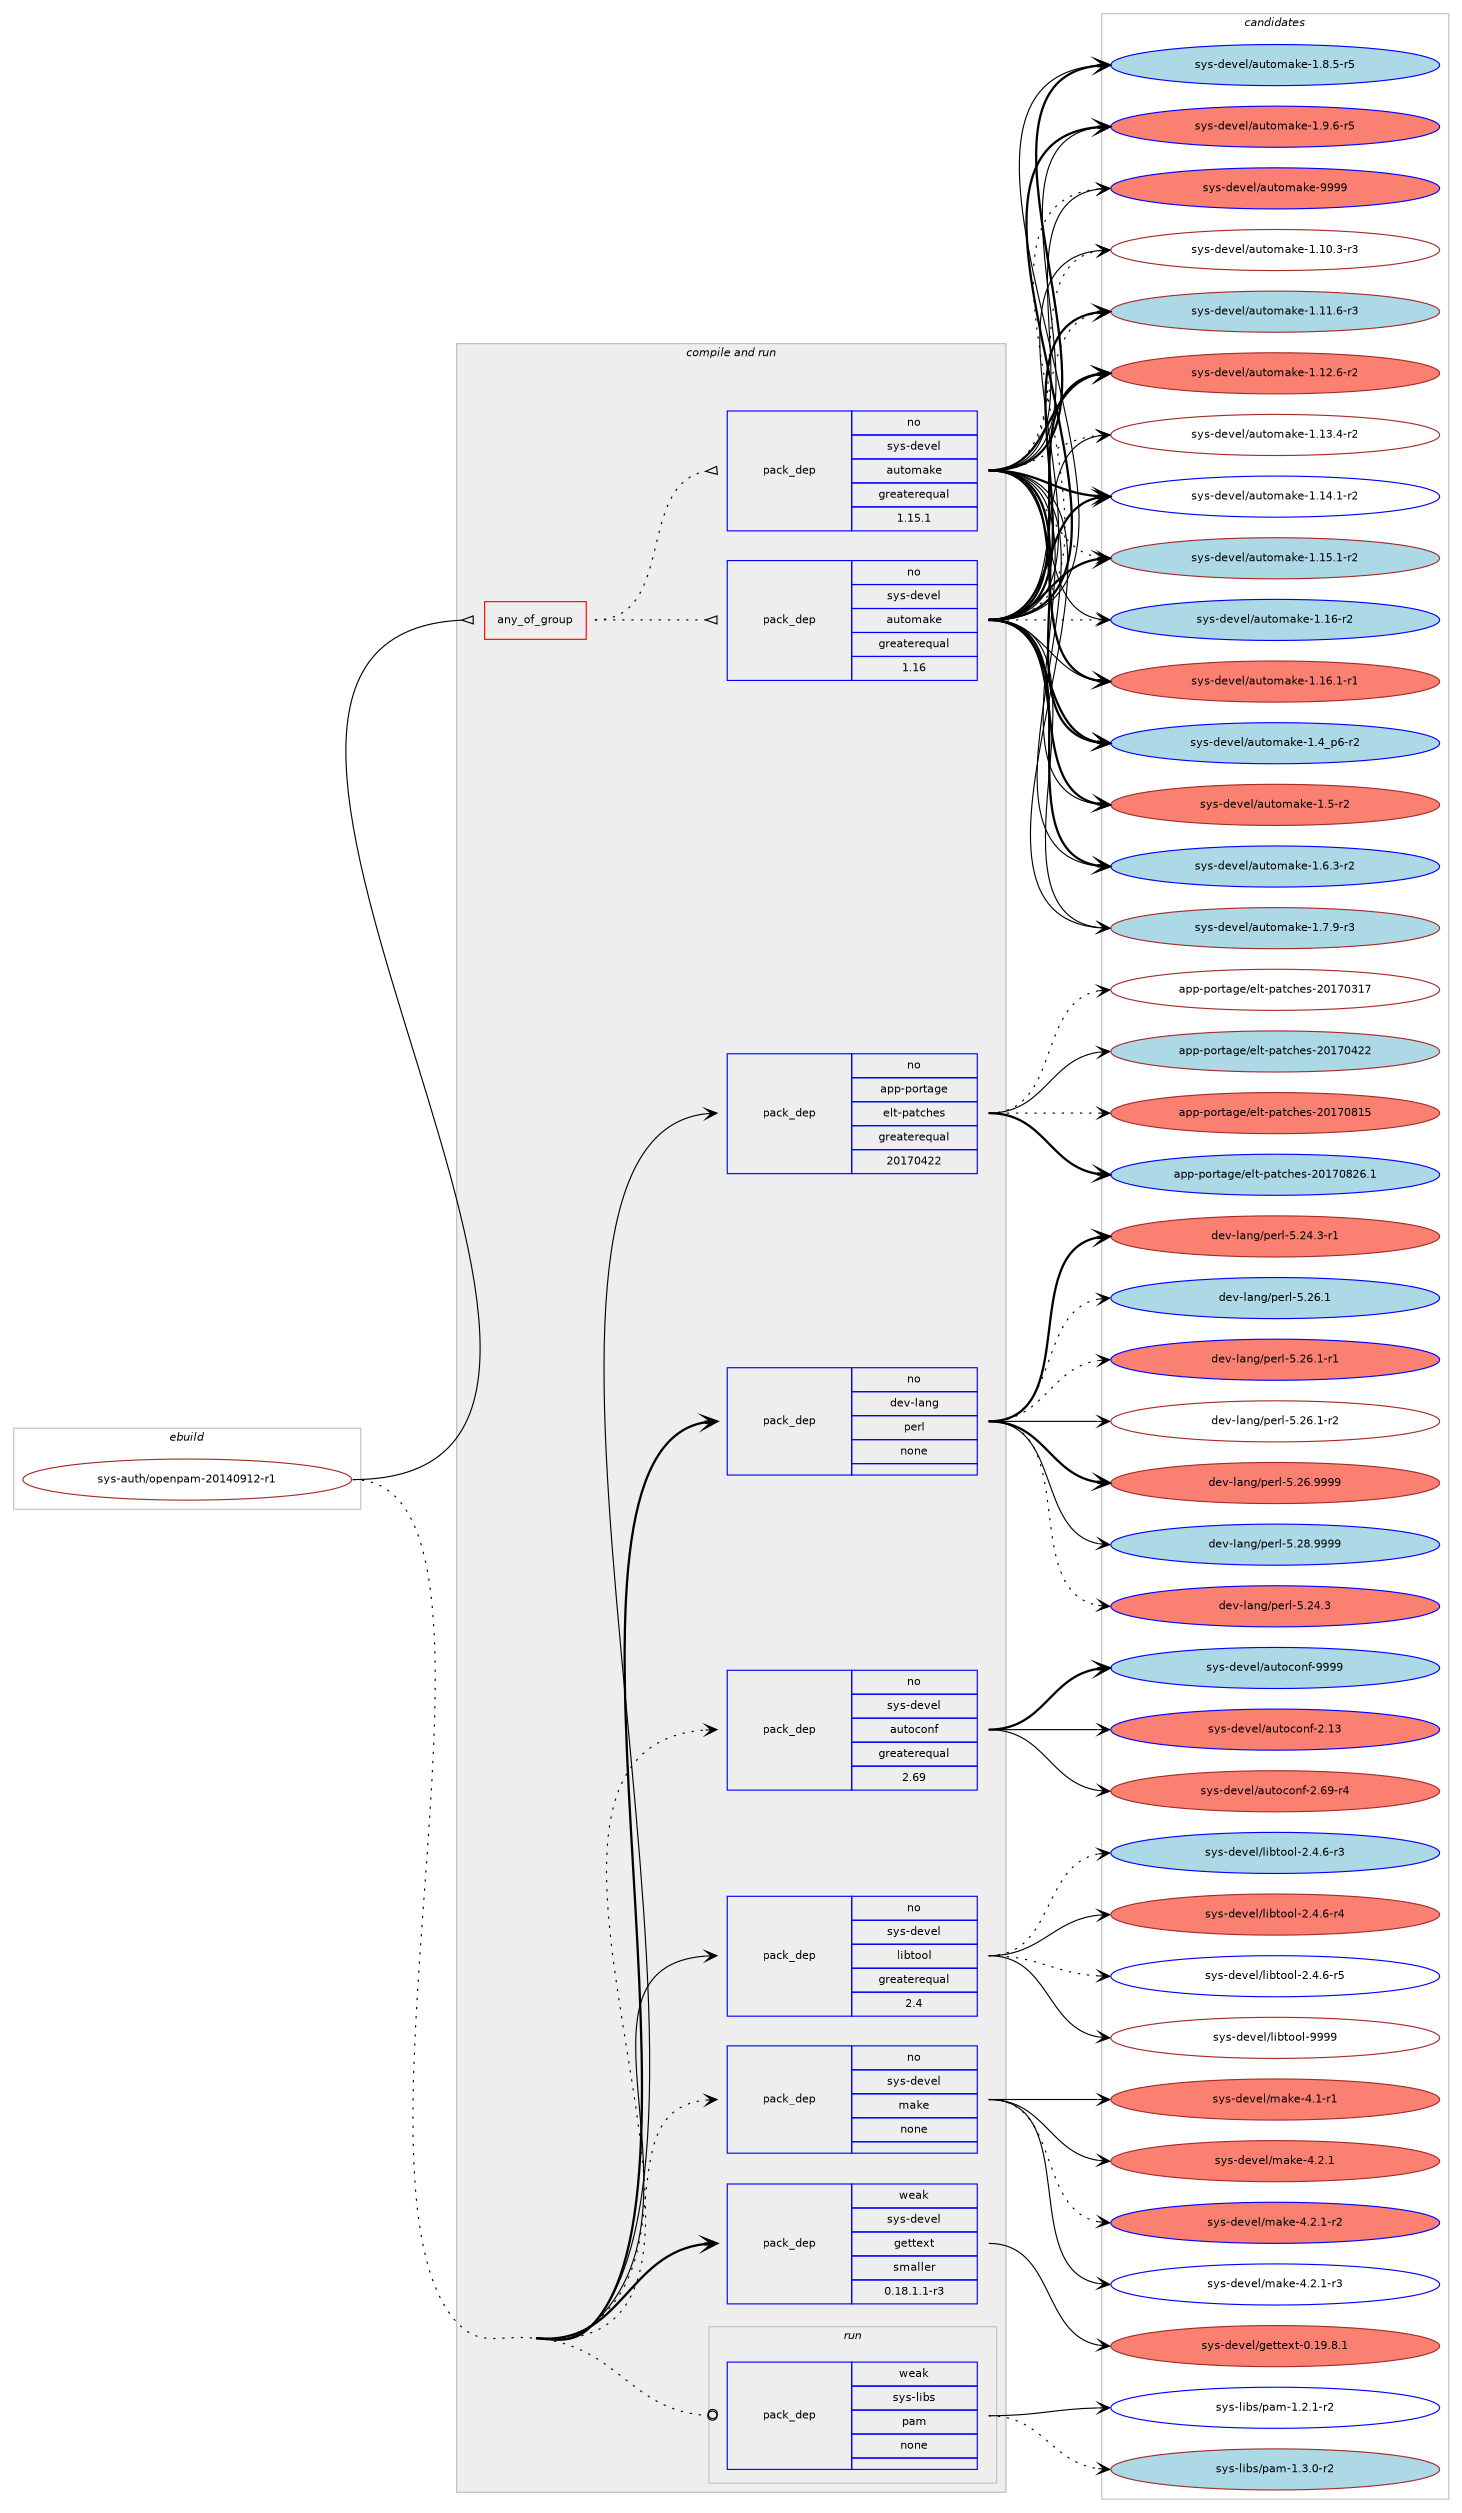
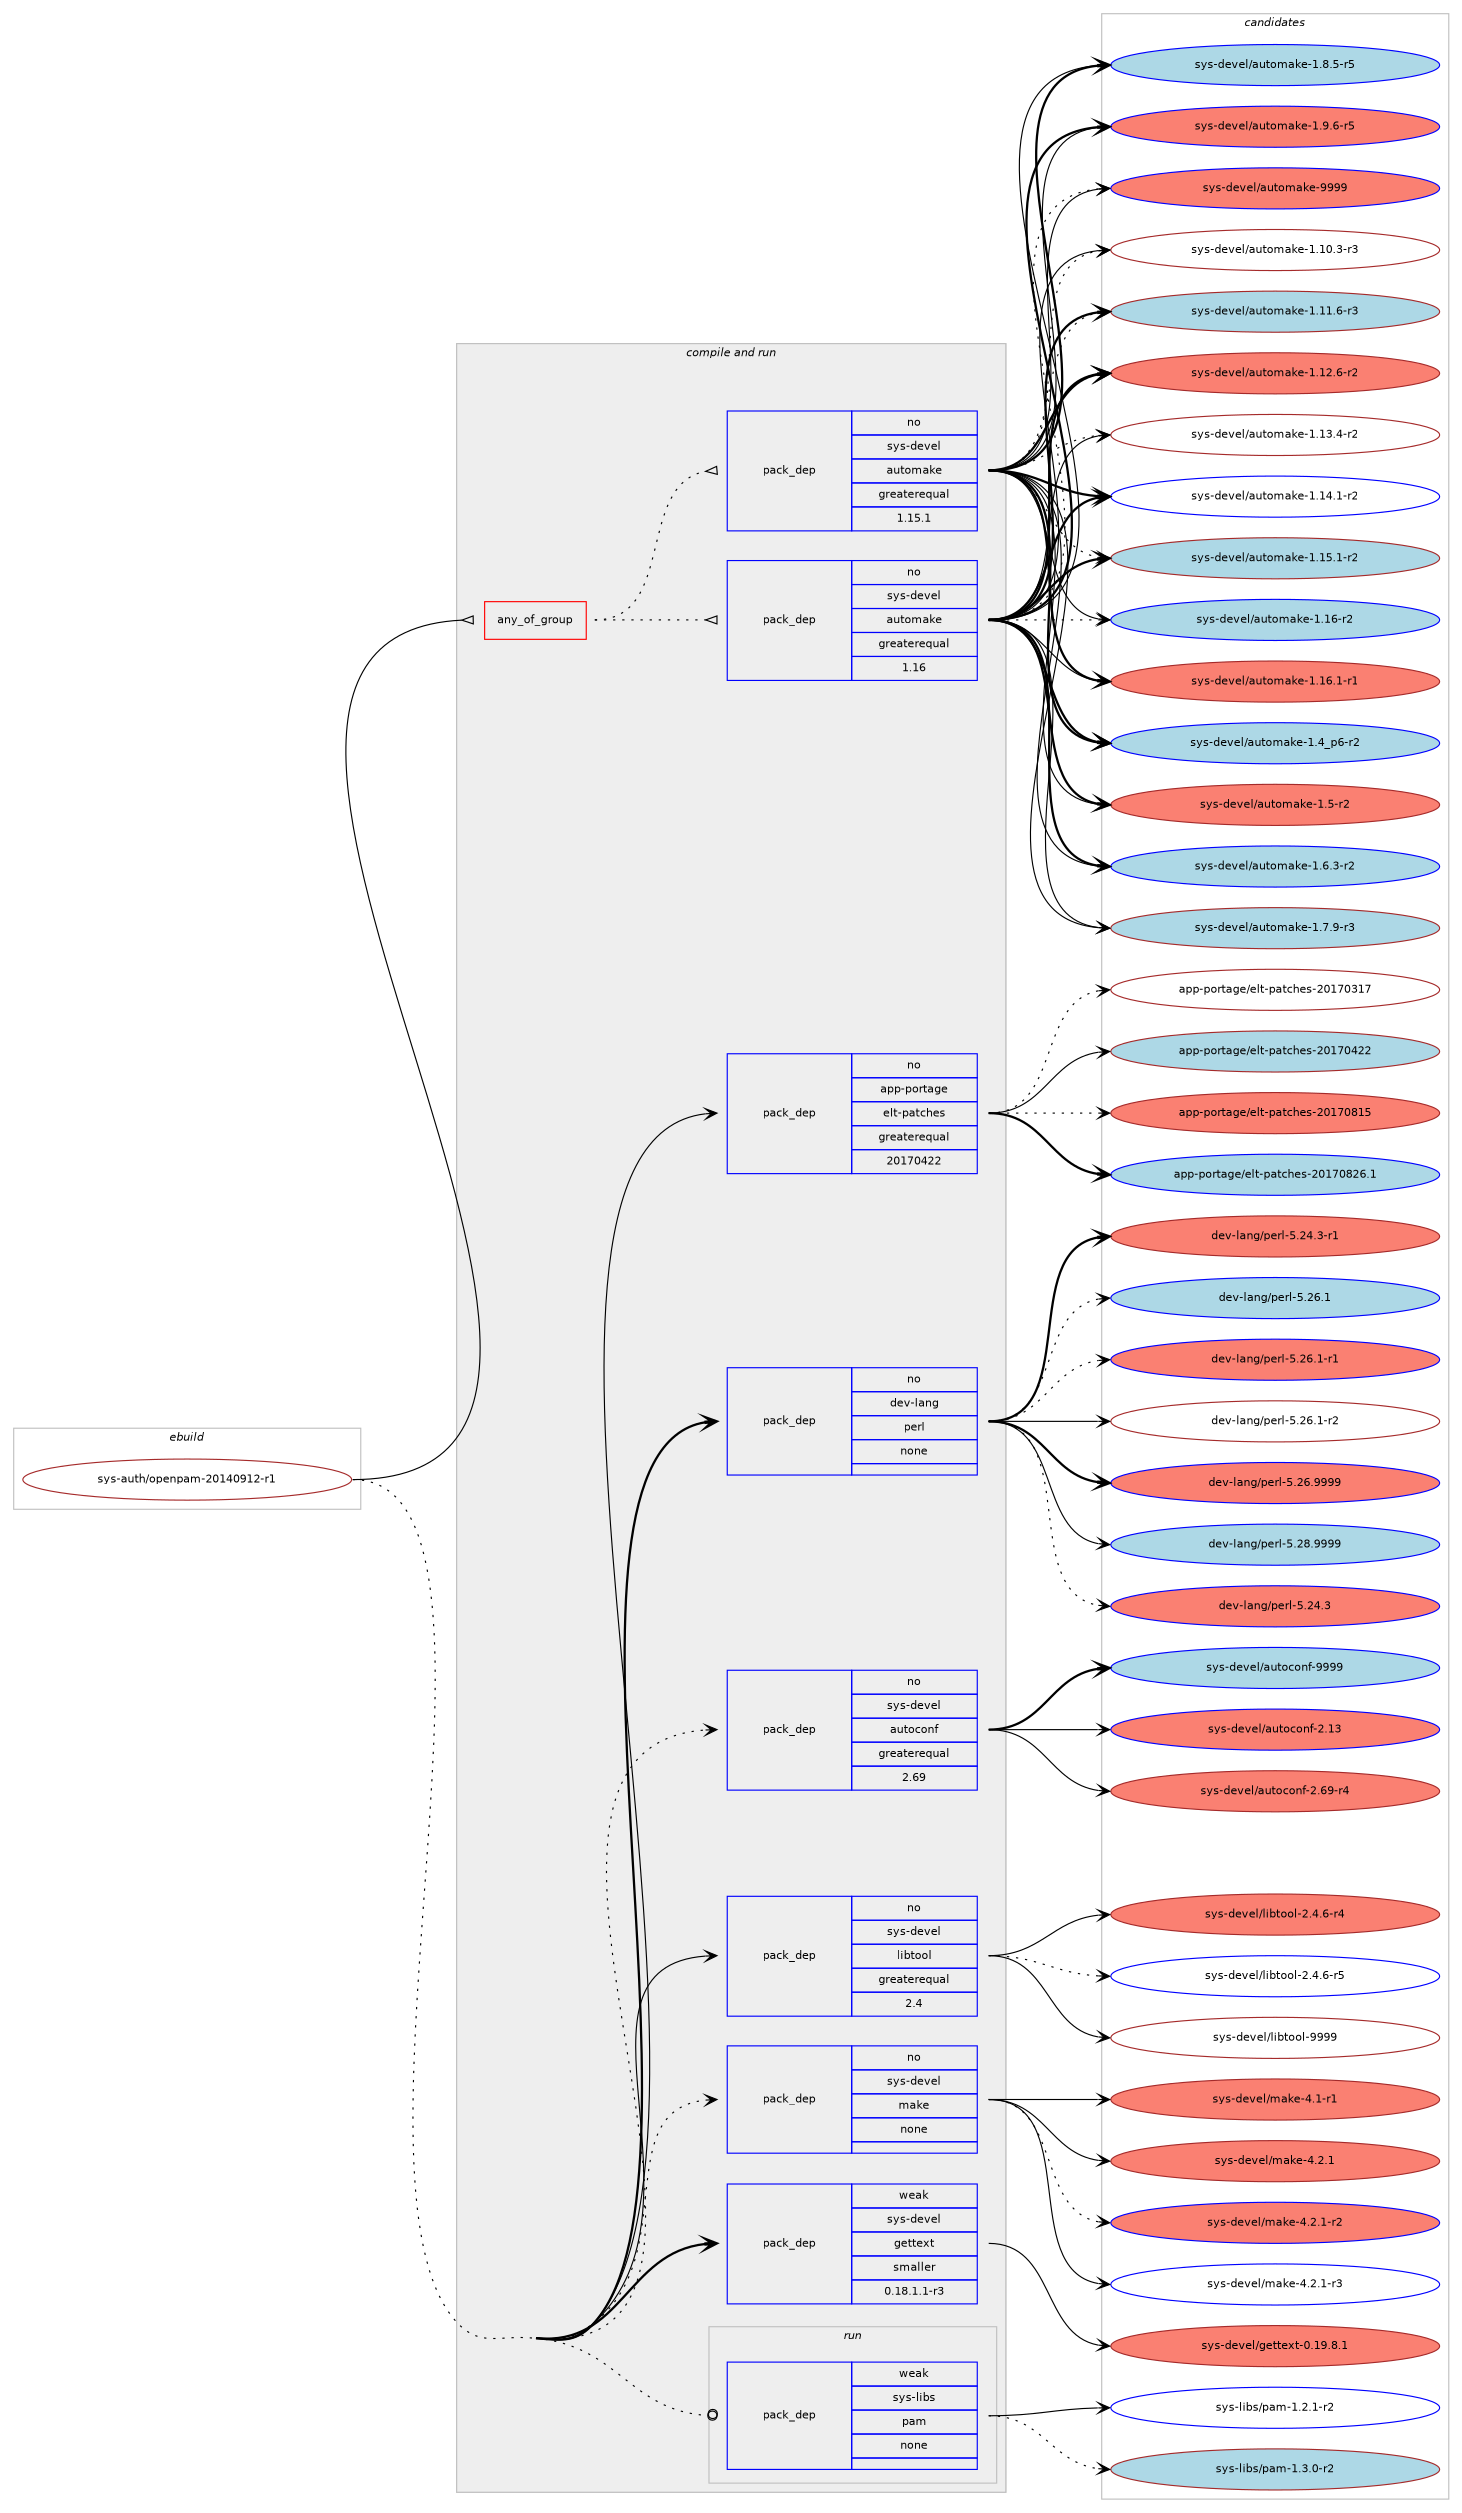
node "dev-lang/perl-5.26.9999": color brown -> blue
node "sys-devel/libtool-2.4.6-r3": removed
